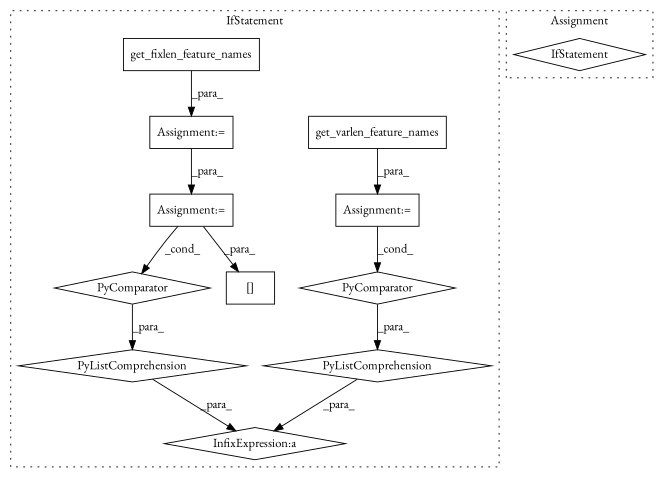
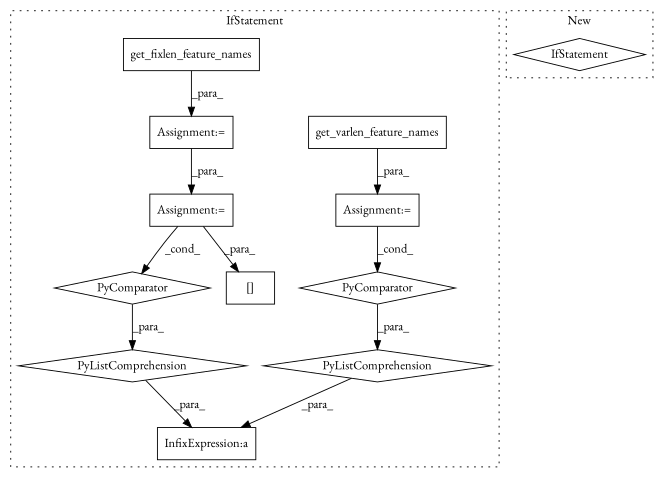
cluster "Assignment": label "Assignment" -> "New"
node "InfixExpression:a": shape diamond -> box
